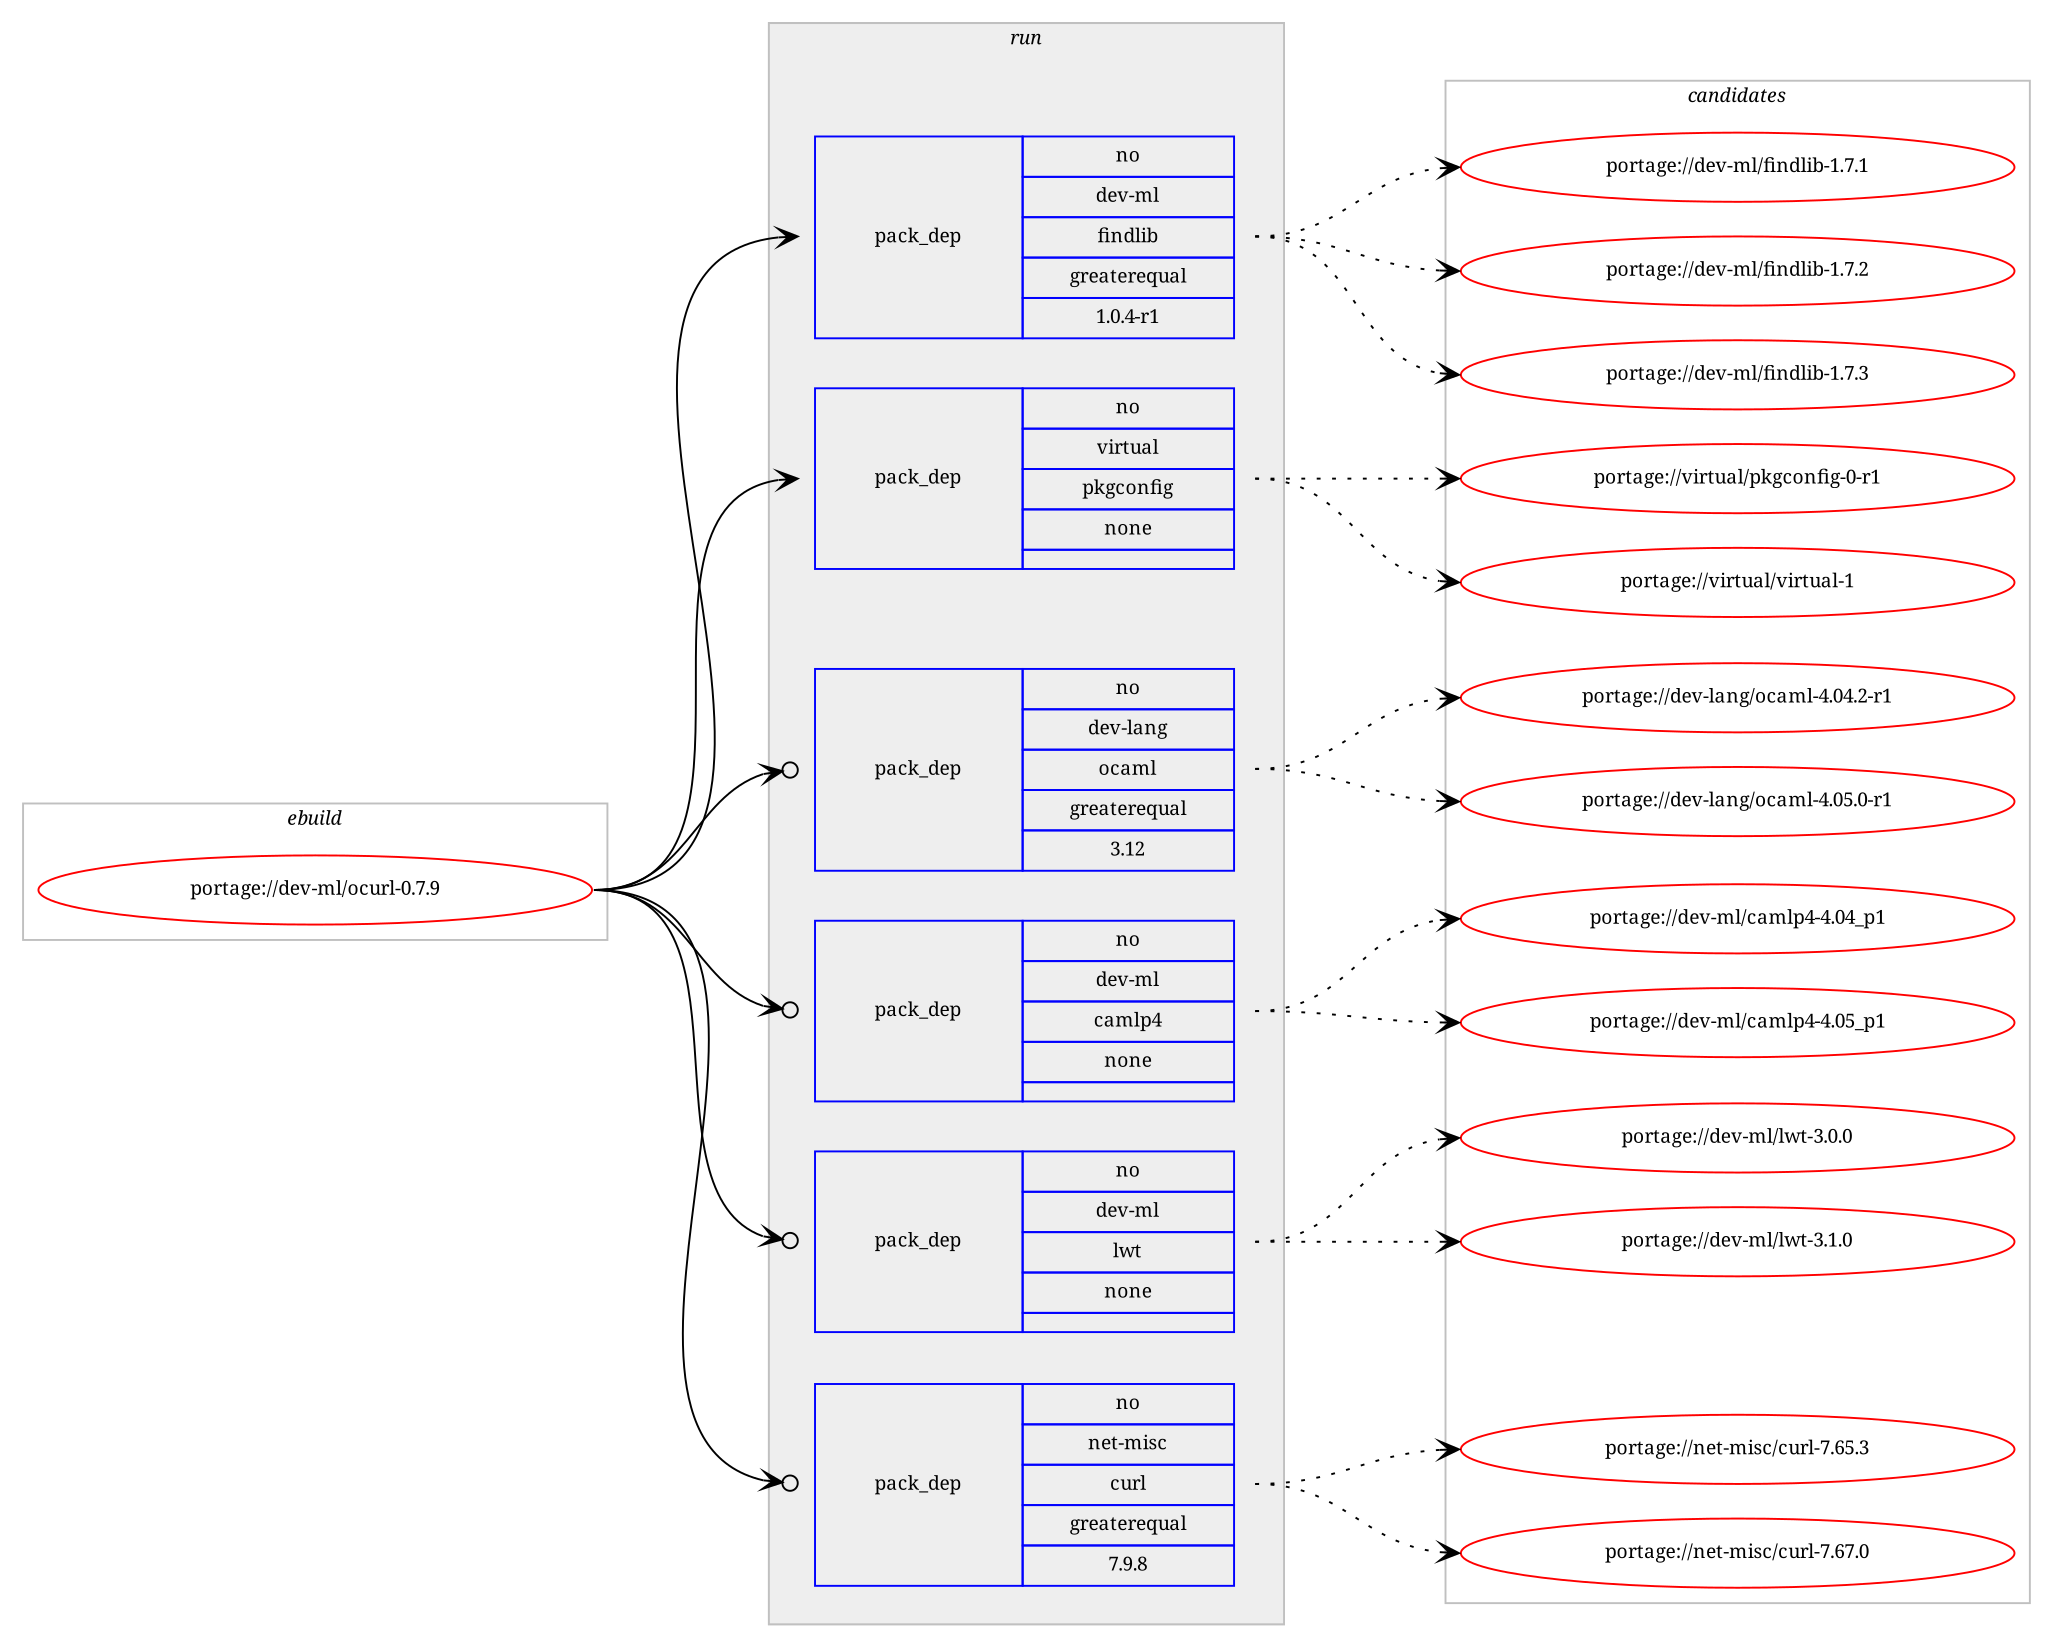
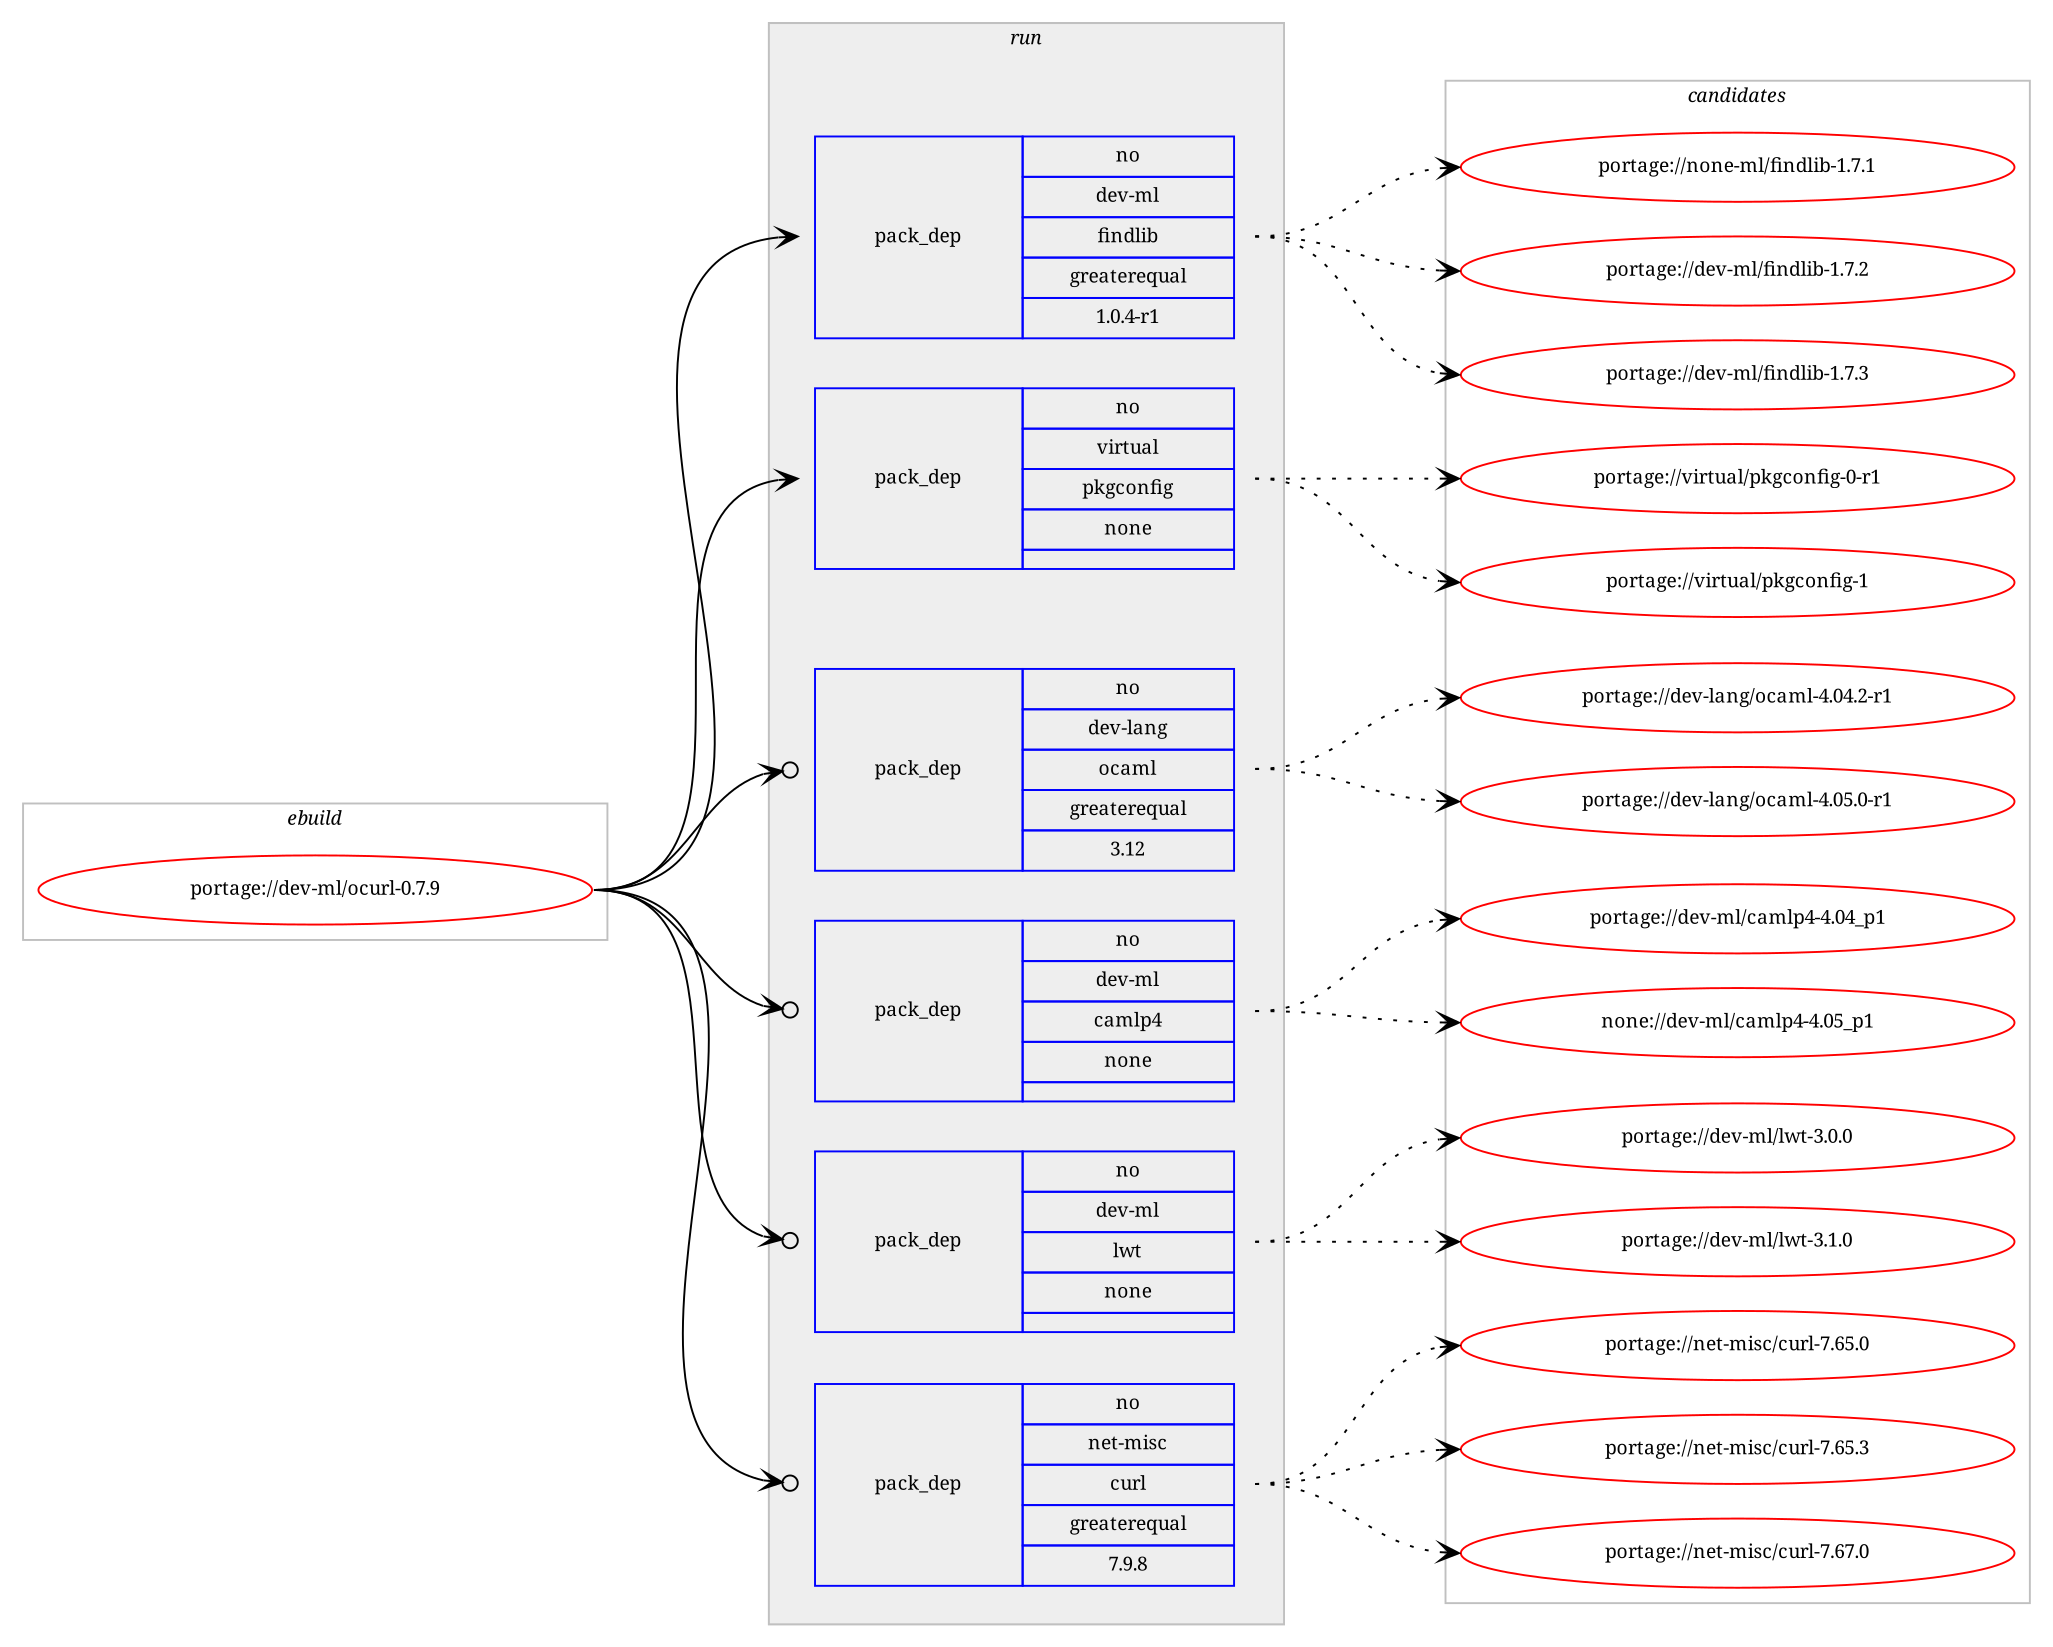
node "portage://dev-ml/findlib-1.7.1": label "portage://dev-ml/findlib-1.7.1" -> "portage://none-ml/findlib-1.7.1"
node "portage://virtual/virtual-1": label "portage://virtual/virtual-1" -> "portage://virtual/pkgconfig-1"
node "portage://dev-ml/camlp4-4.05_p1": label "portage://dev-ml/camlp4-4.05_p1" -> "none://dev-ml/camlp4-4.05_p1"
node "portage://net-misc/curl-7.65.0": added
